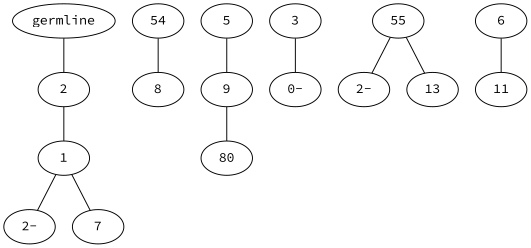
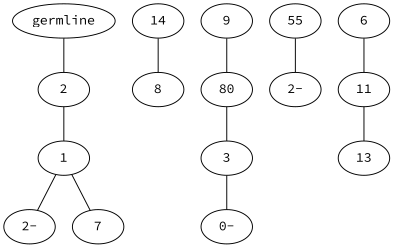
node "54": label "54" -> "14"
node "5": removed
edge "55" -- "13": now "11" -- "13"
edge "80" -- "3": added
